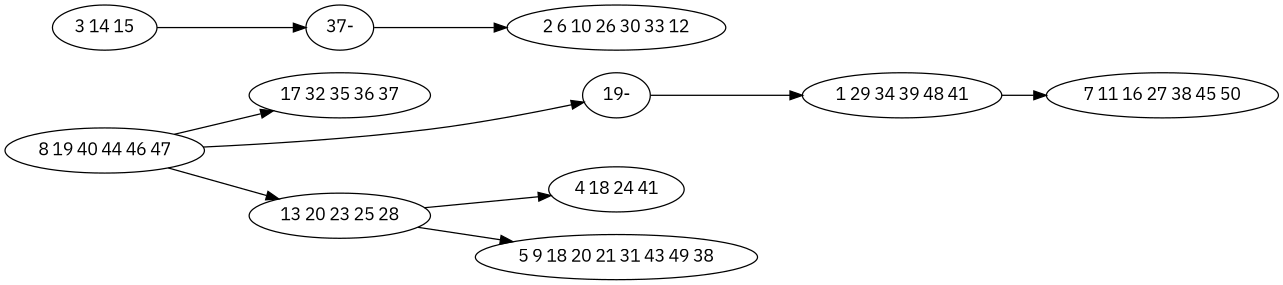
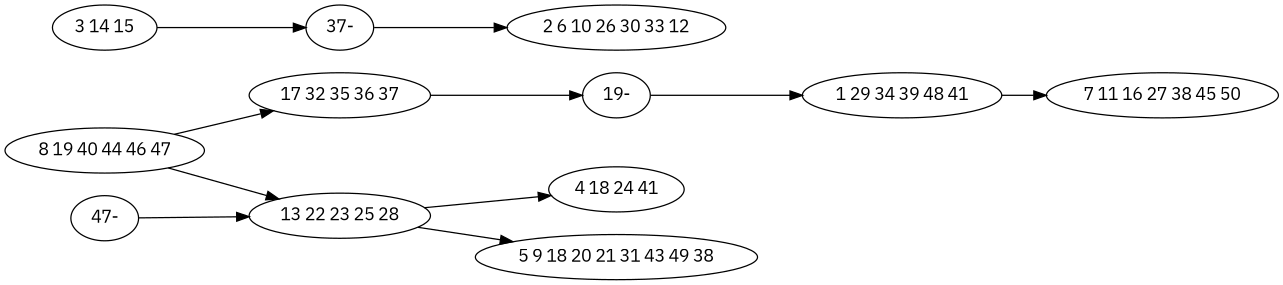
edge "8 19 40 44 46 47" -> "19-": now "17 32 35 36 37" -> "19-"
node "13 20 23 25 28": label "13 20 23 25 28" -> "13 22 23 25 28"
node "47-": added
